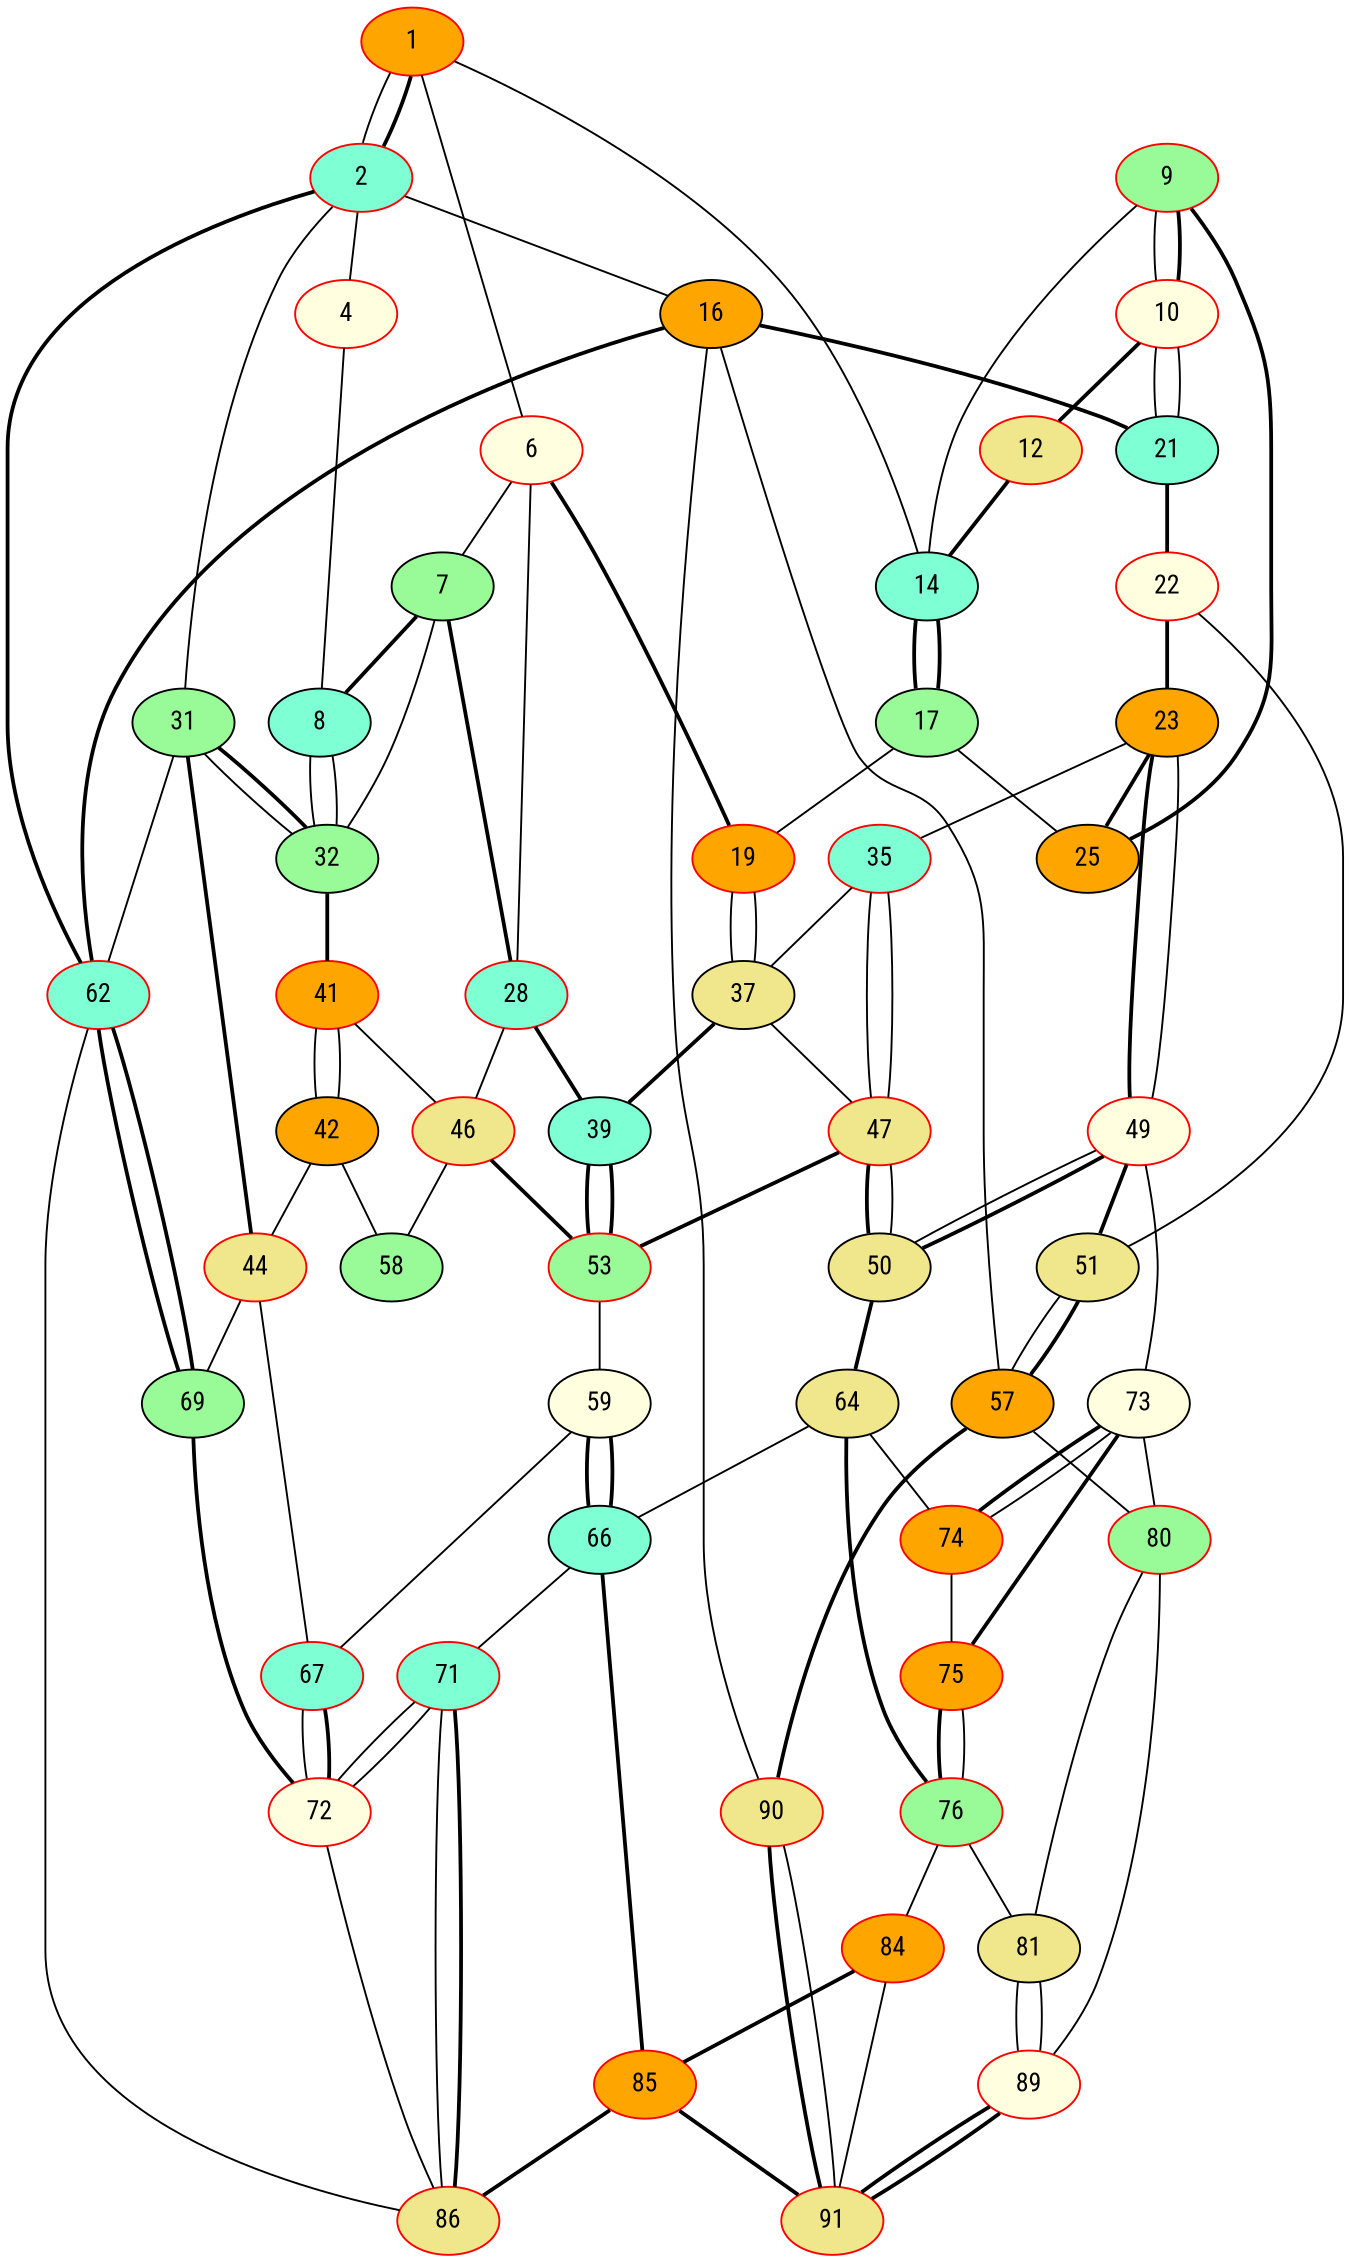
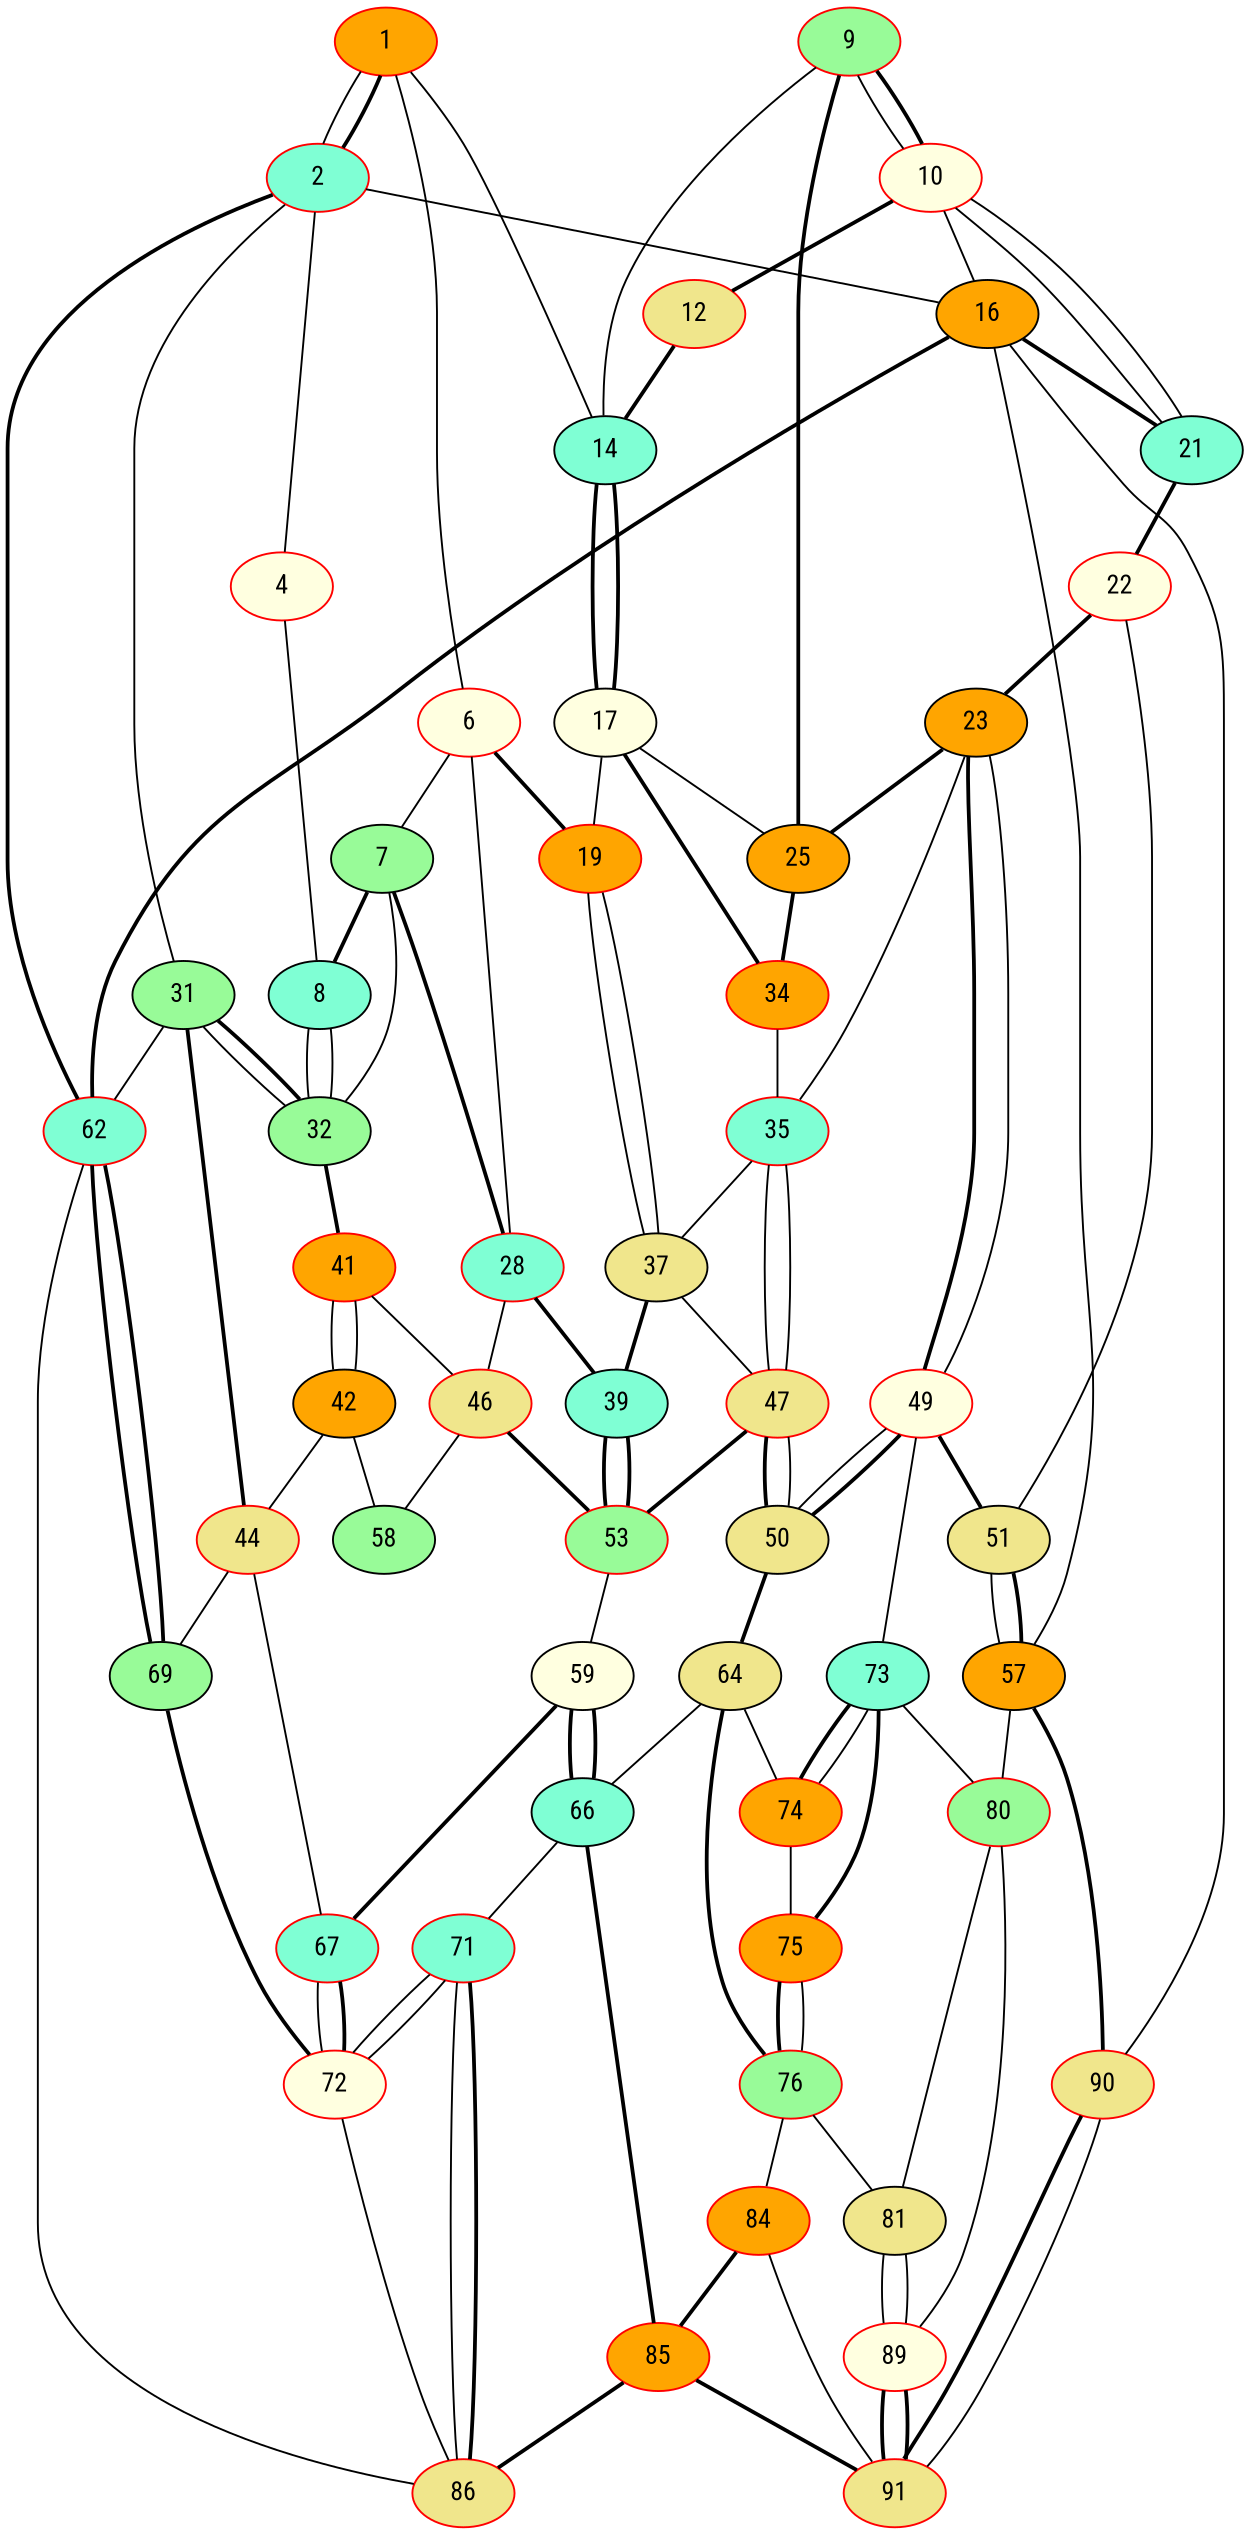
edge "10" -- "16": added
node "17": fillcolor palegreen -> lightyellow
node "34": added
node "73": fillcolor lightyellow -> aquamarine
edge "59" -- "67": style solid -> bold
